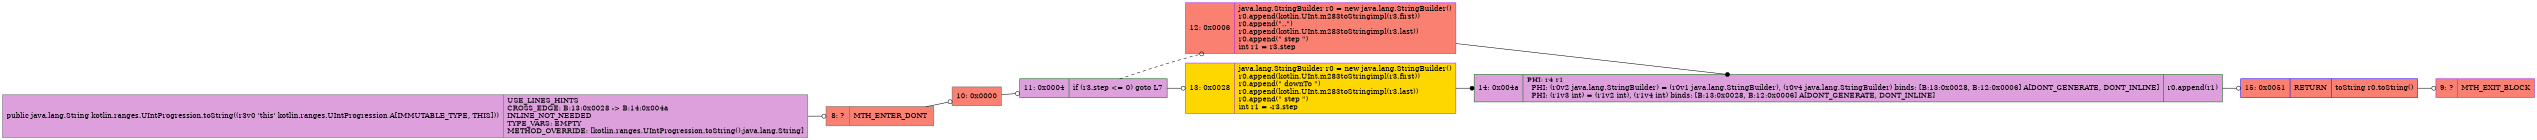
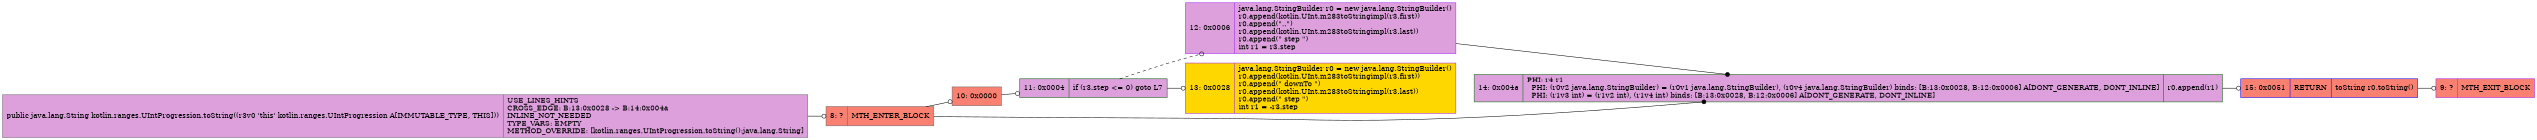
node "12: 0x0006": fillcolor salmon -> plum
edge "13: 0x0028" -> "14: 0x004a": now "8: ?" -> "14: 0x004a"
node "8: ?": text "MTH_ENTER_DONT" -> "MTH_ENTER_BLOCK"
